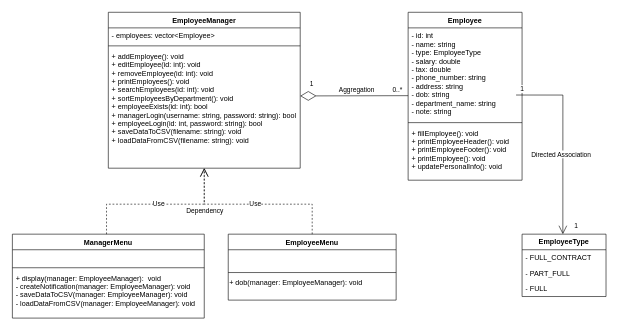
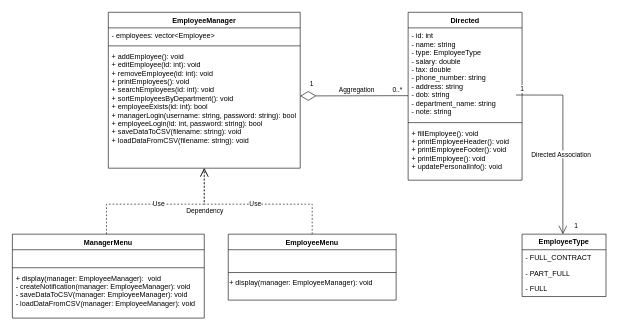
node "Employee": label "Employee" -> "Directed"
node "+ dob(manager: EmployeeManager): void": label "+ dob(manager: EmployeeManager): void" -> "+ display(manager: EmployeeManager): void"
